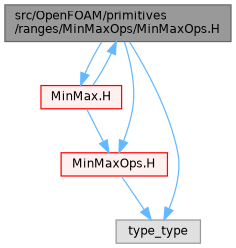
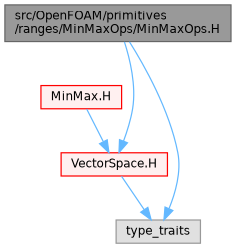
edge "src/OpenFOAM/primitives /ranges/MinMaxOps/MinMaxOps.H" -> "MinMax.H": removed
edge "MinMax.H" -> "src/OpenFOAM/primitives /ranges/MinMaxOps/MinMaxOps.H": removed
node "MinMaxOps.H": label "MinMaxOps.H" -> "VectorSpace.H"
node "type_type": label "type_type" -> "type_traits"
